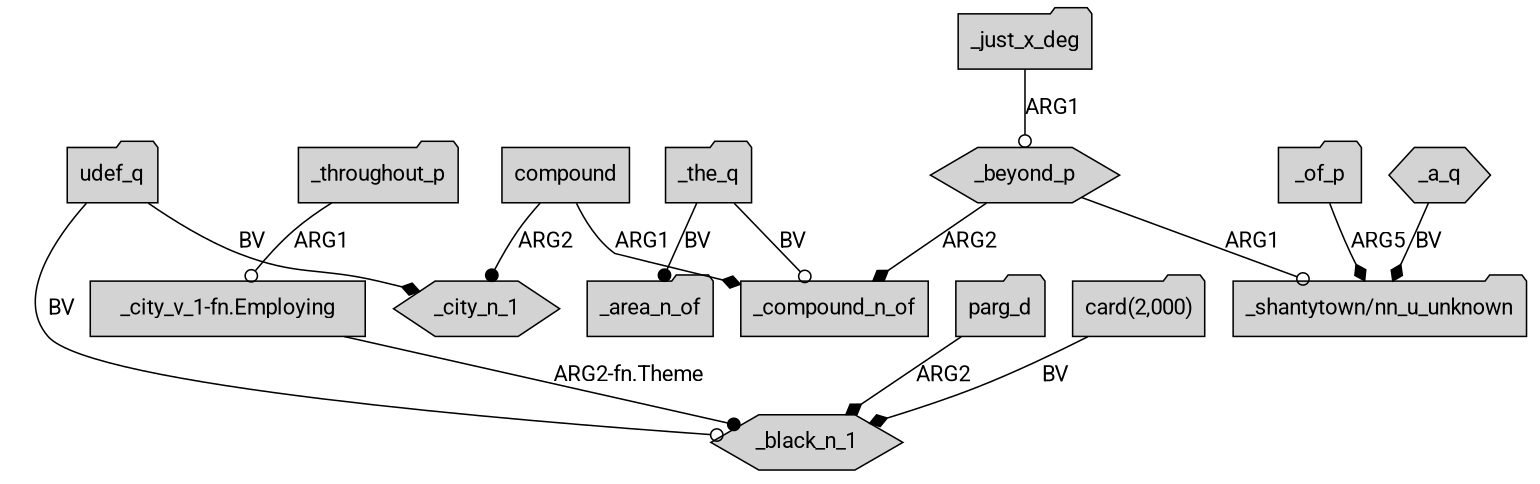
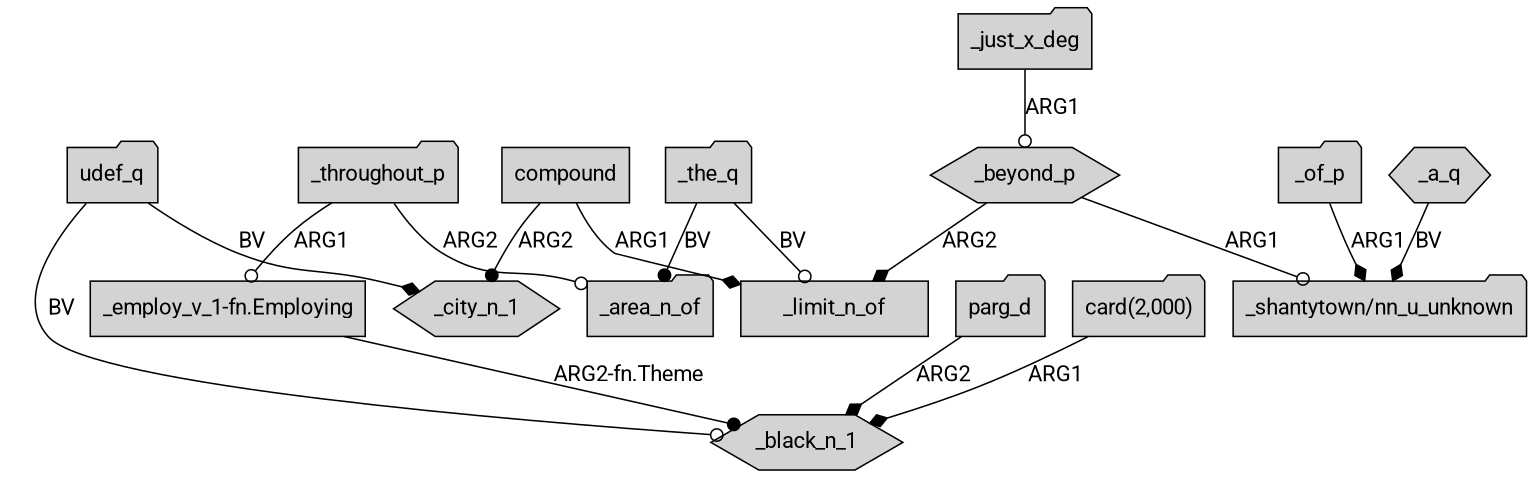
edge "_of_p" -> "_shantytown/nn_u_unknown": label "ARG5" -> "ARG1"
edge "_throughout_p" -> "_area_n_of": added, label "ARG2"
node "_city_v_1-fn.Employing": label "_city_v_1-fn.Employing" -> "_employ_v_1-fn.Employing"
node "_compound_n_of": label "_compound_n_of" -> "_limit_n_of"
edge "card(2,000)" -> "_black_n_1": label "BV" -> "ARG1"
